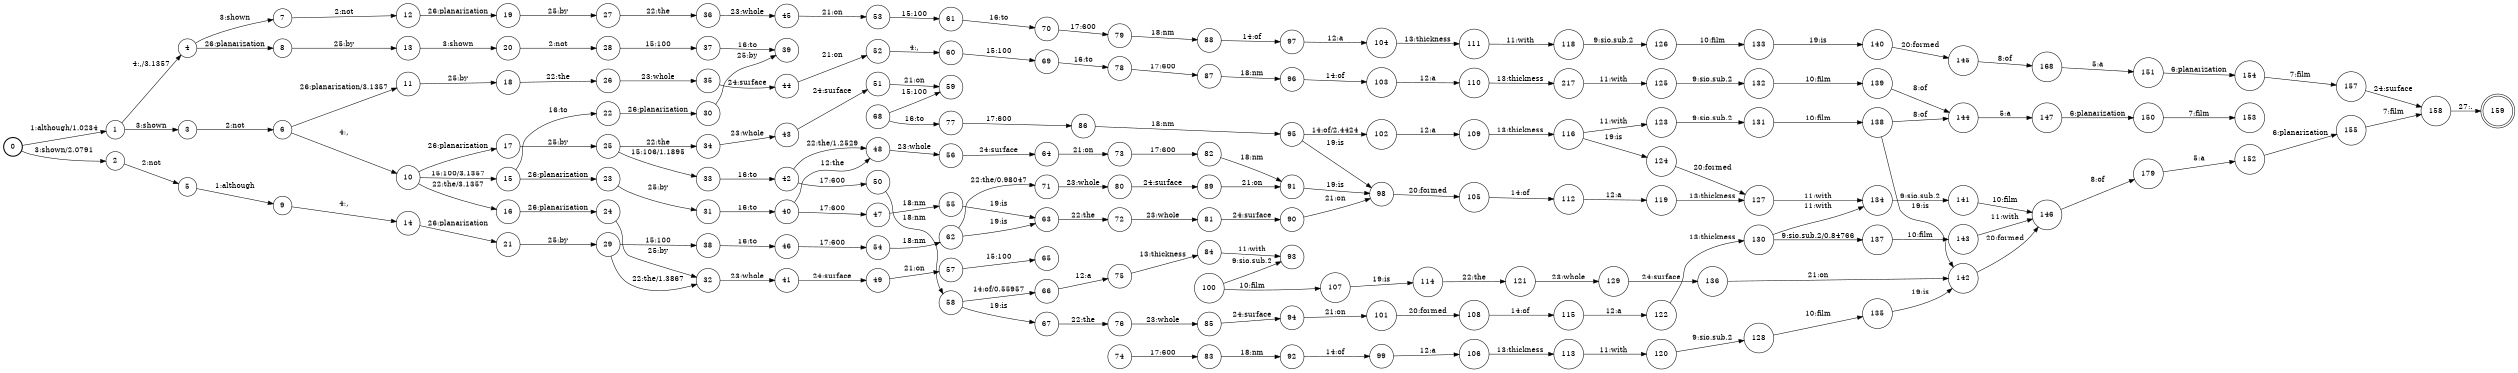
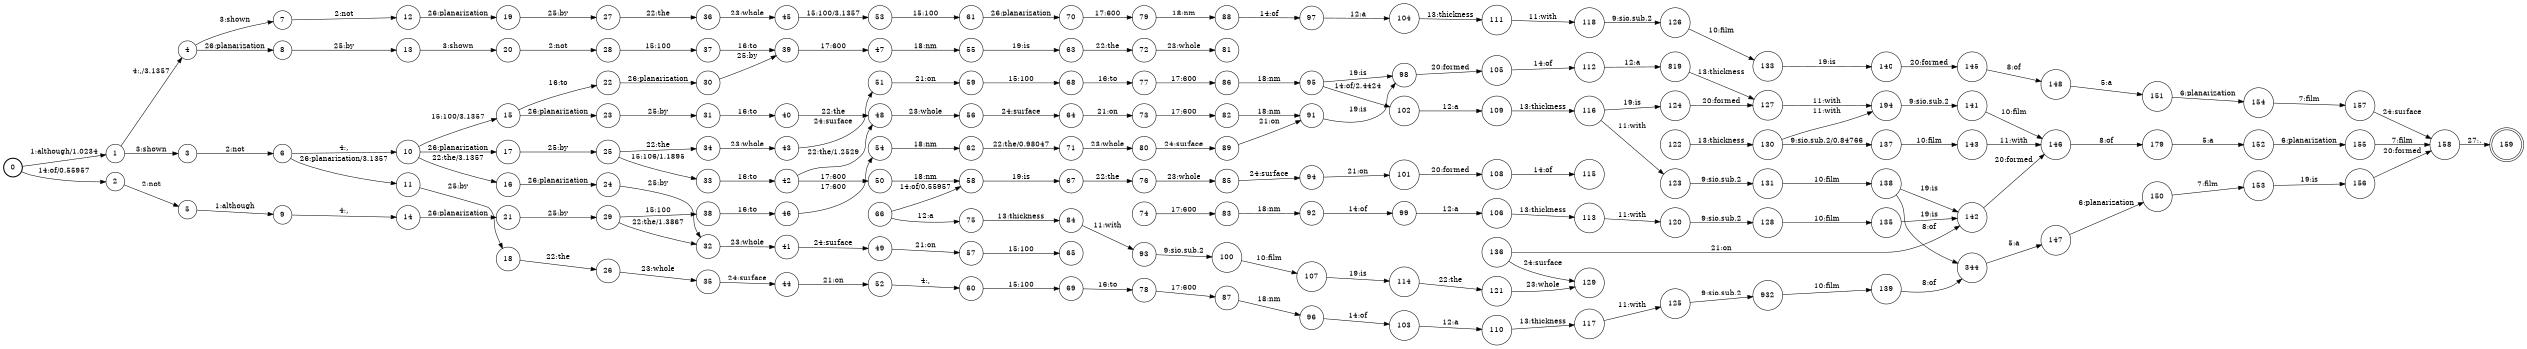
edge "45" -> "53": label "21:on" -> "15:100/3.1357"
edge "61" -> "70": label "16:to" -> "26:planarization"
node "168": label "168" -> "148"
node "217": label "217" -> "117"
node "132": label "132" -> "932"
edge "68" -> "59": reversed
node "144": label "144" -> "344"
edge "0" -> "2": label "3:shown/2.0791" -> "14:of/0.55957"
edge "40" -> "48": label "12:the" -> "22:the"
node "156": added
node "119": label "119" -> "819"
node "134": label "134" -> "194"
edge "40" -> "47": now "39" -> "47"
node "90": removed
edge "62" -> "63": removed, label "19:is"
edge "100" -> "93": reversed
edge "129" -> "136": reversed
edge "58" -> "66": reversed
edge "115" -> "122": removed, label "12:a"
